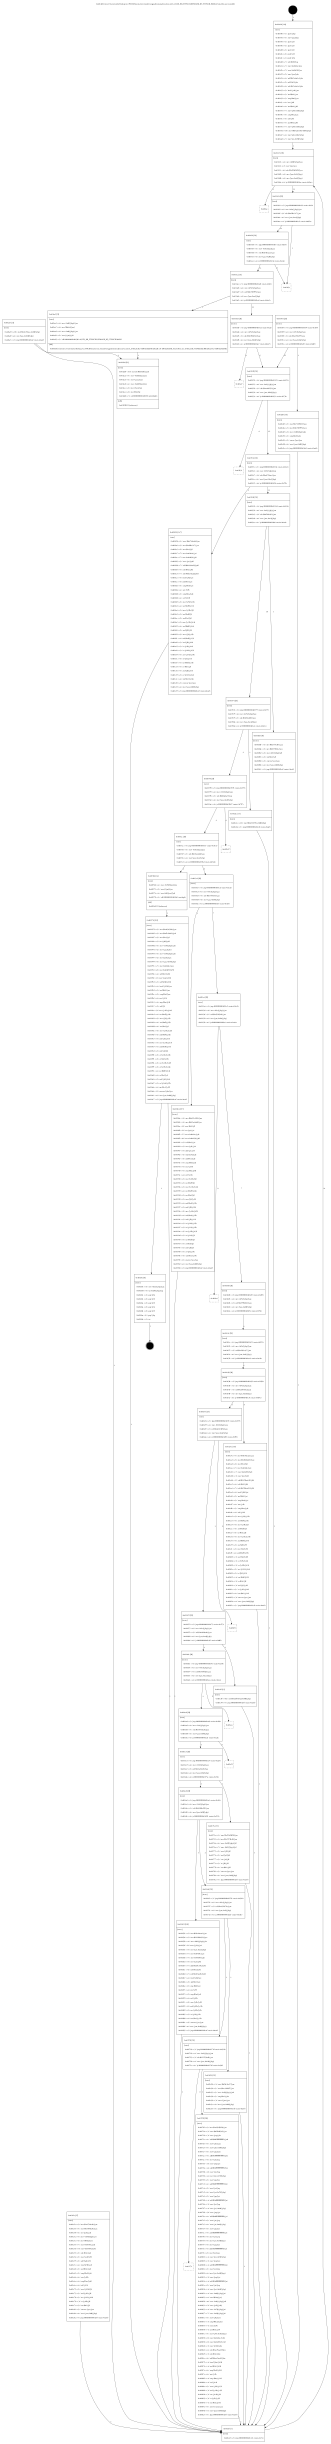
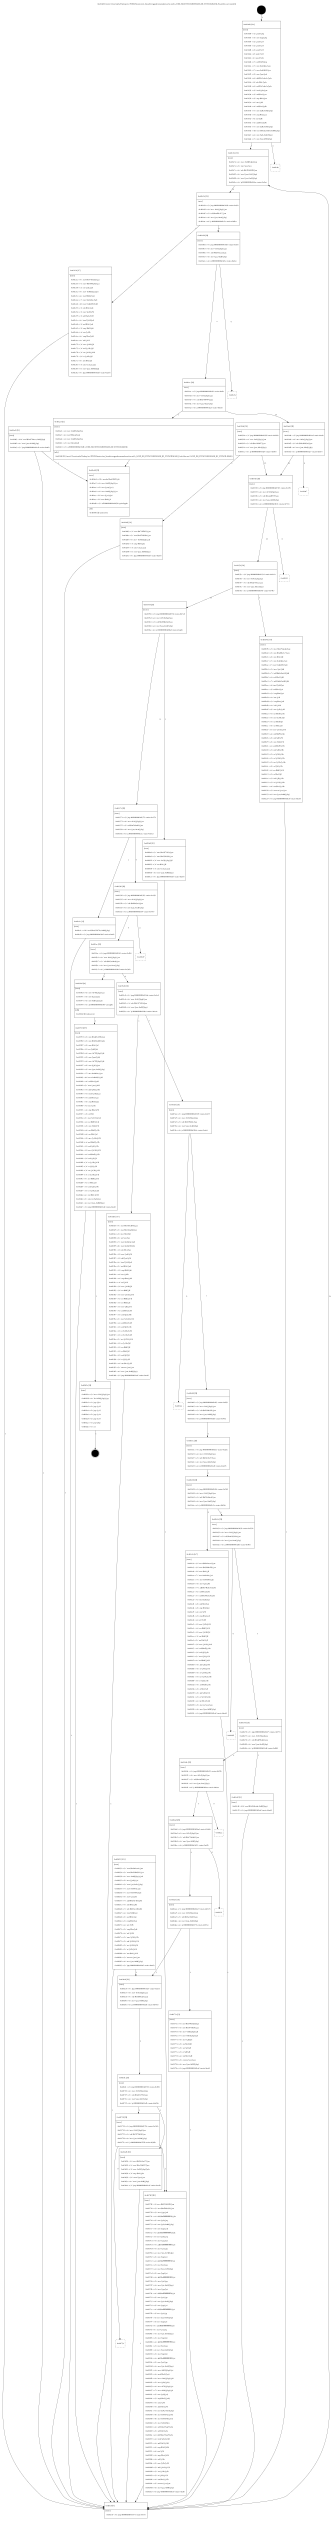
edge "0x401474 [32]" -> "0x401dac": now "0x401400 [116]" -> "0x401dac"
edge "0x401494 [28]" -> "0x401e3a": now "0x401494 [28]" -> "0x401c2e [97]"
edge "0x4018a8 [30]" -> "0x401e4f [5]": now "0x4018a8 [30]" -> "0x40178f [281]"
edge "0x4016e0 [28]" -> "0x401d31 [105]": reversed
